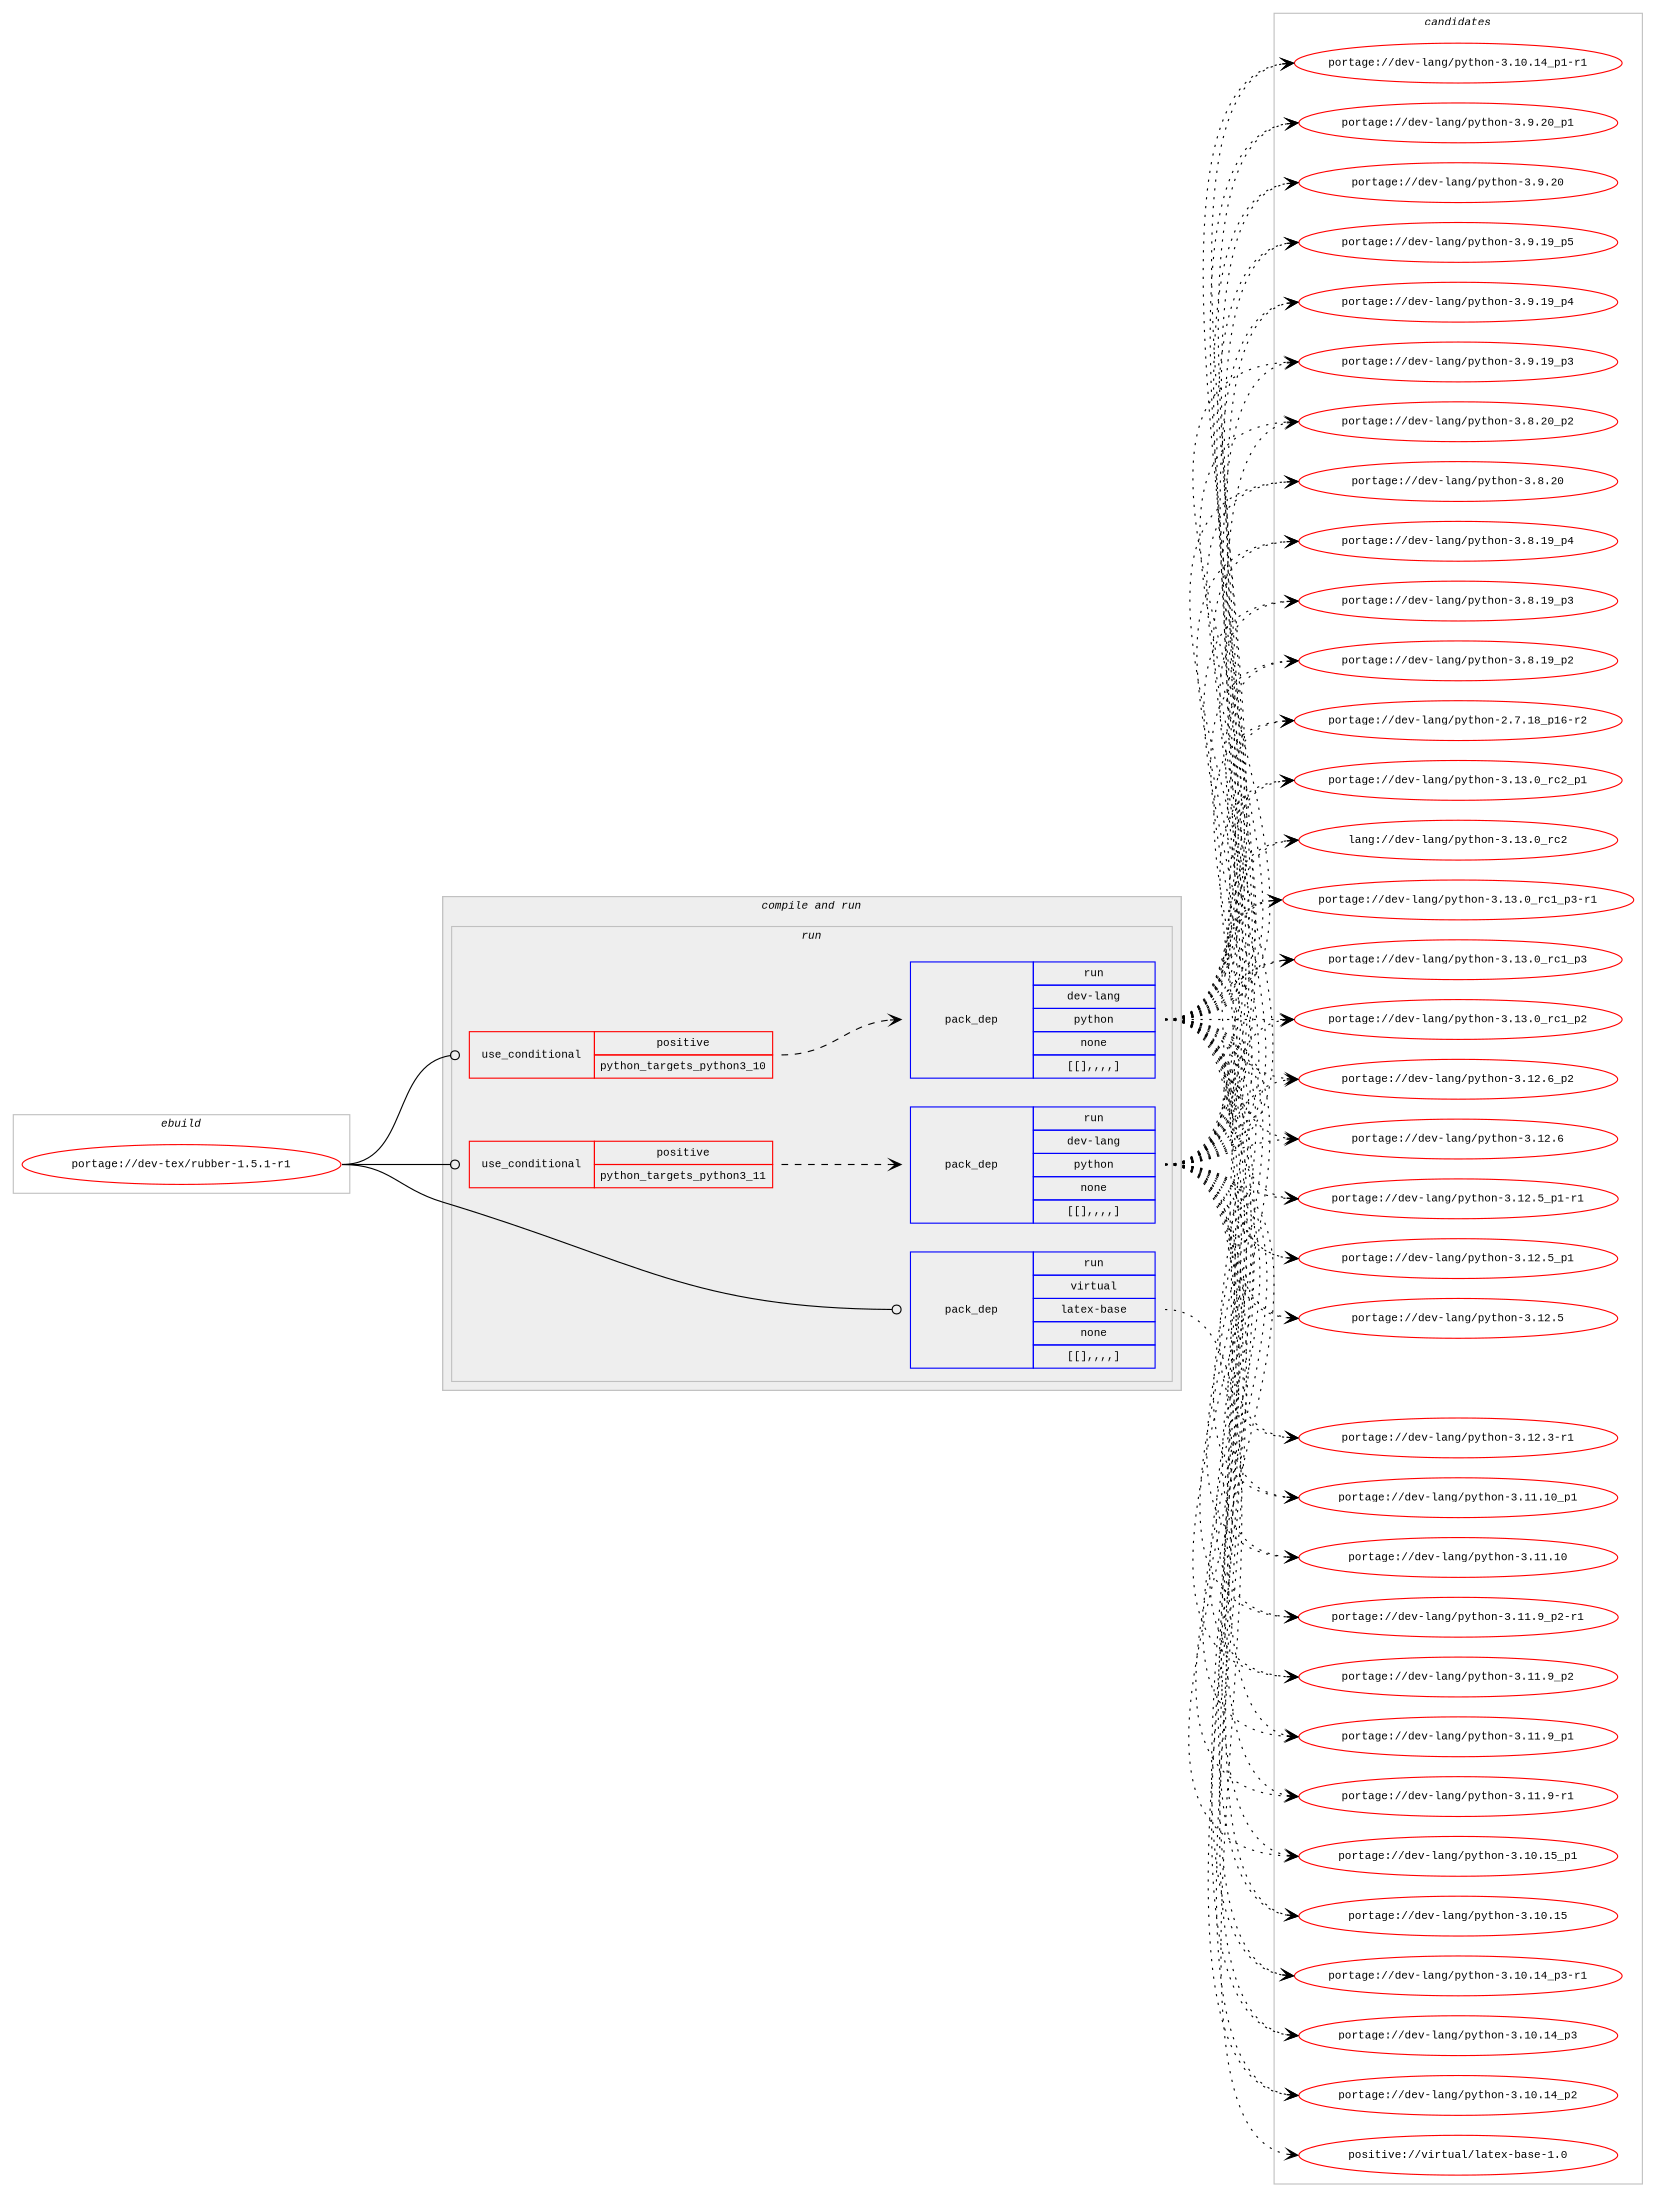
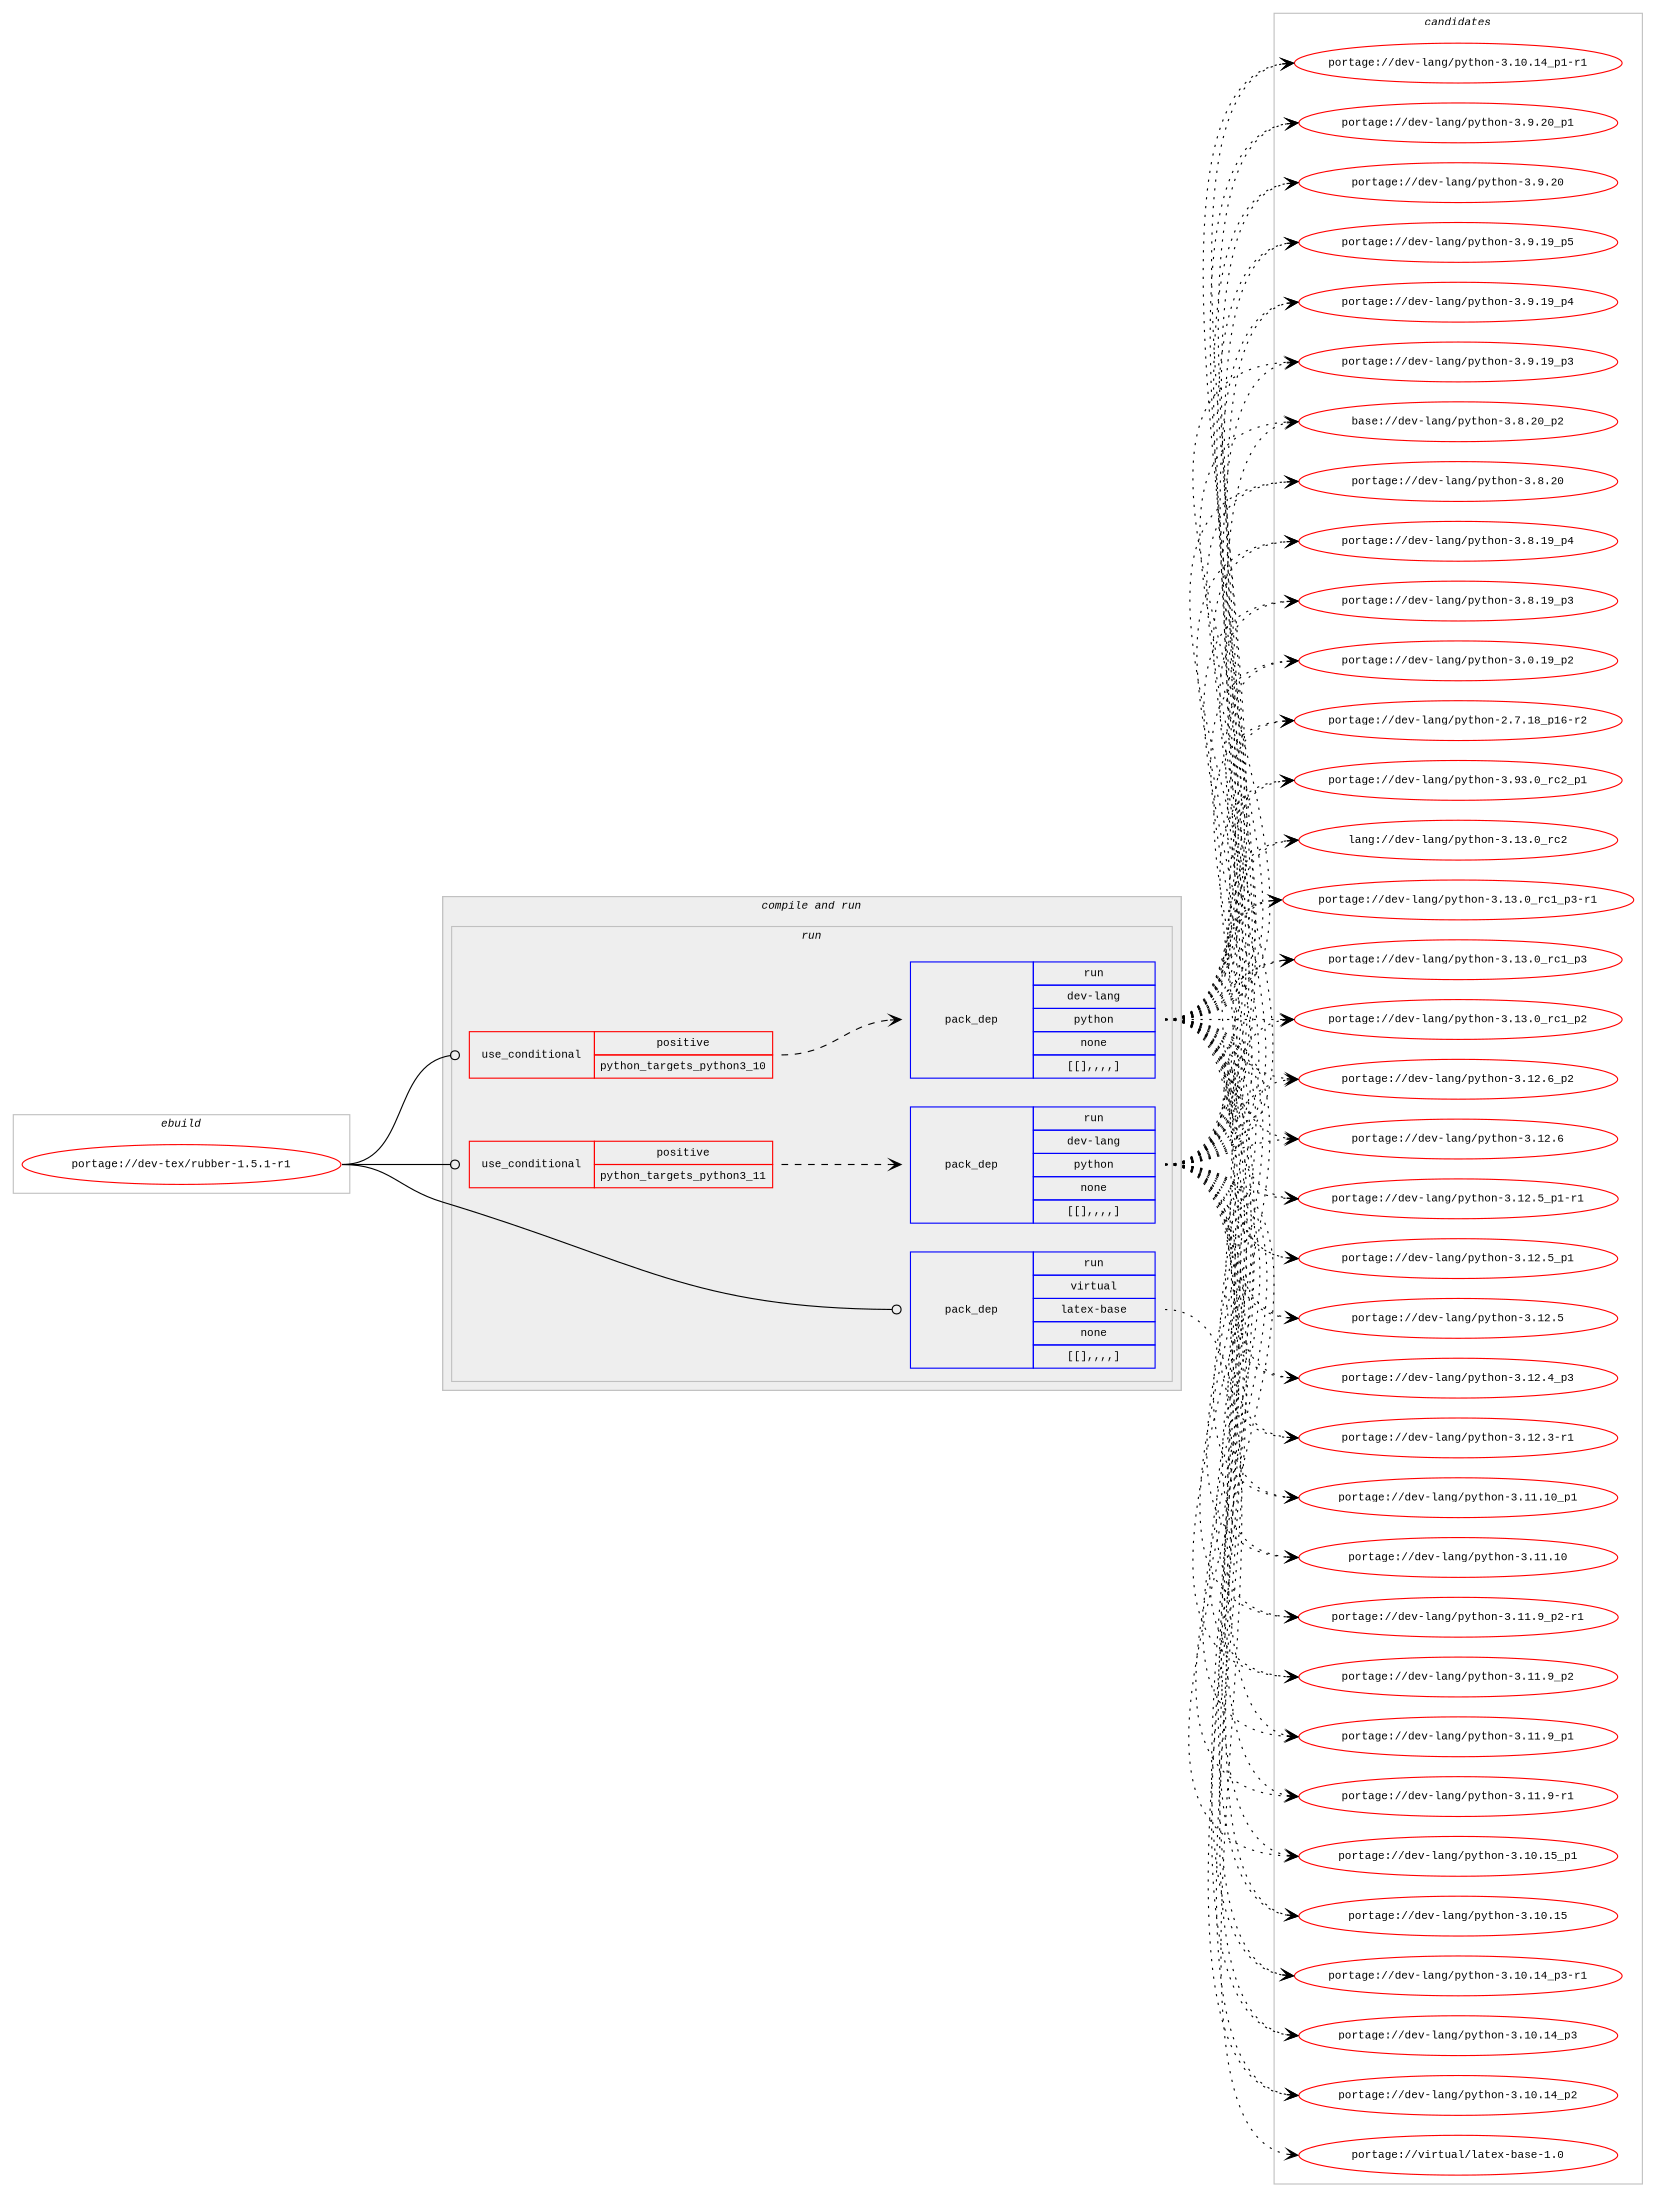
node "portage://dev-lang/python-3.8.20_p2": label "portage://dev-lang/python-3.8.20_p2" -> "base://dev-lang/python-3.8.20_p2"
node "portage://dev-lang/python-3.8.19_p2": label "portage://dev-lang/python-3.8.19_p2" -> "portage://dev-lang/python-3.0.19_p2"
node "portage://dev-lang/python-3.13.0_rc2_p1": label "portage://dev-lang/python-3.13.0_rc2_p1" -> "portage://dev-lang/python-3.93.0_rc2_p1"
node "portage://dev-lang/python-3.12.4_p3": added
node "positive://virtual/latex-base-1.0": label "positive://virtual/latex-base-1.0" -> "portage://virtual/latex-base-1.0"
